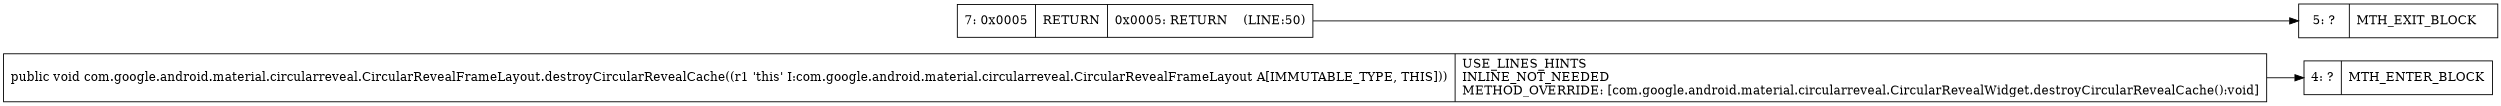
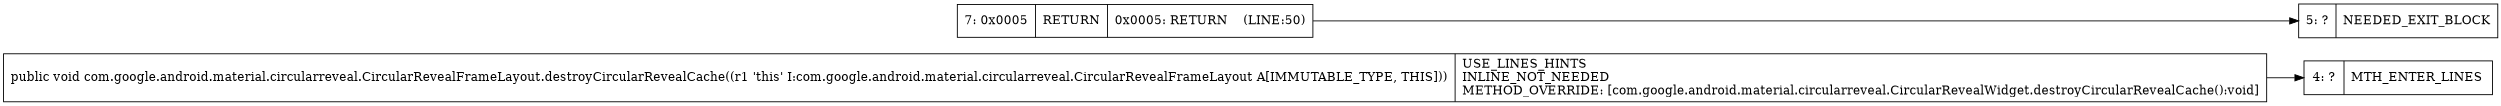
node "5: ?": text "MTH_EXIT_BLOCK" -> "NEEDED_EXIT_BLOCK"
node "4: ?": text "MTH_ENTER_BLOCK" -> "MTH_ENTER_LINES"
